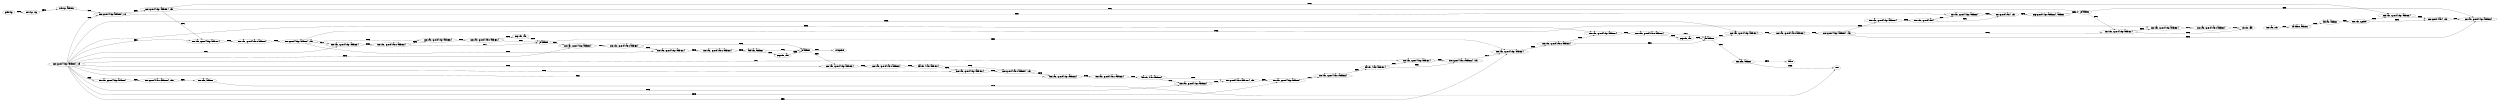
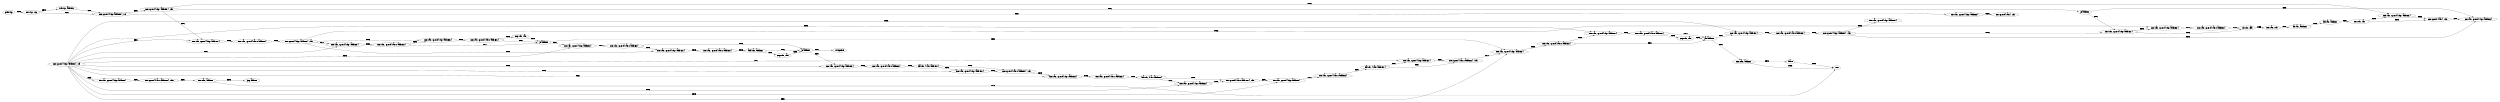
node "cmp qword [ rbp - address ] , address": removed
node "mov rdx , qword [ rax ]": removed
node "mov rdx , symbol": label "mov rdx , symbol" -> "mov rdx , rax"
node "sar leave , address": label "sar leave , address" -> "sar rax , address"
edge "sub rdx , call" -> "mov rax , rdx": added, label "DFG"
edge "mov qword [ rbp - address ] , rdi" -> "mov qword [ rbp - address ] , rsi": now "mov rbp , rsp" -> "mov qword [ rbp - address ] , rsi"
edge "leave" -> "retn": added, label "CFG"
node "jmp address": added
